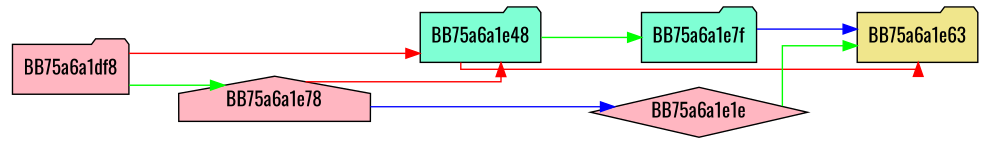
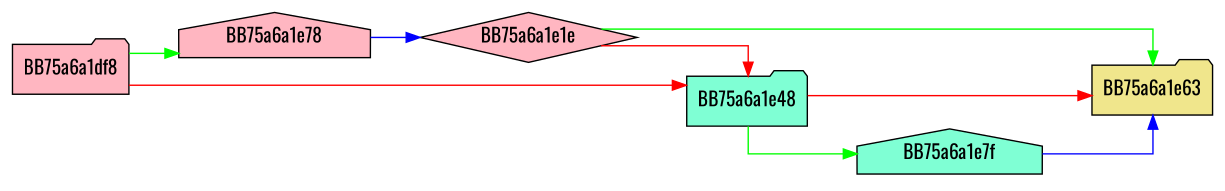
node "BB75a6a1e7f": shape folder -> house
edge "BB75a6a1e78" -> "BB75a6a1e48": now "BB75a6a1e1e" -> "BB75a6a1e48"
